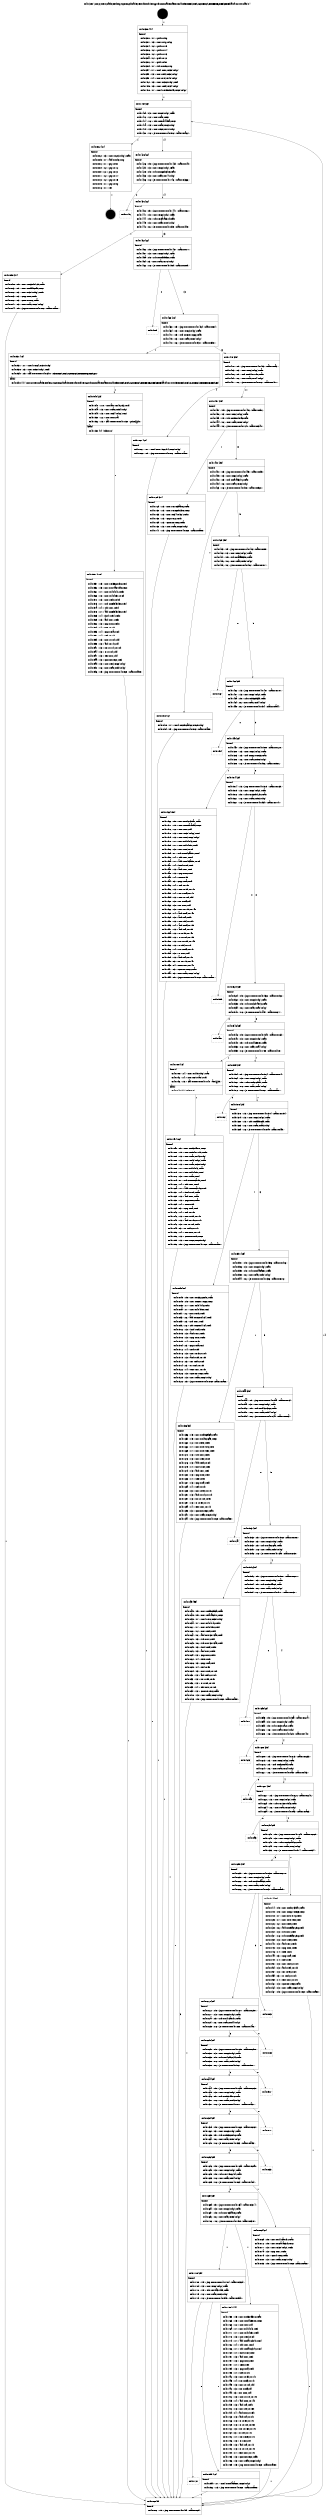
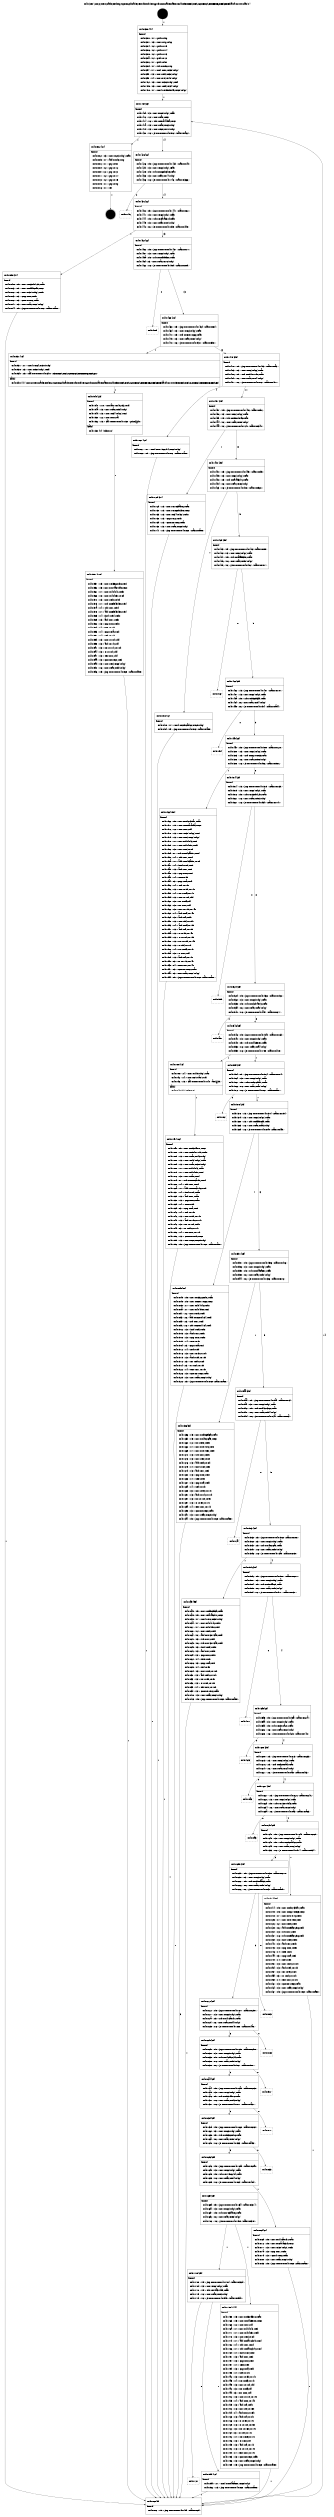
edge "0x4016d6 [25]" -> "0x4016ef [25]": removed, label "2"
